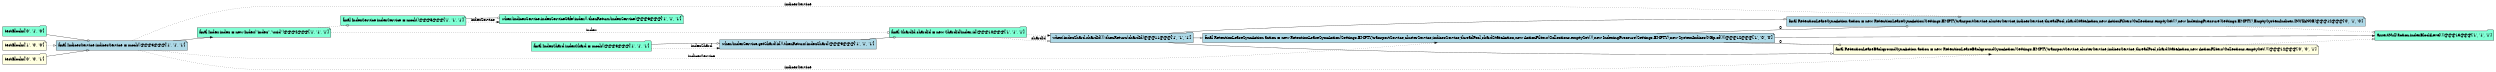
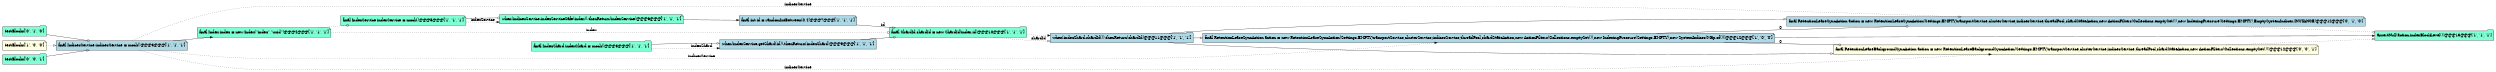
node "final int id = randomIntBetween(0,4)@@@7@@@['1', '1', '1']": added
node "testBlocks['0', '0', '1']": fillcolor lightyellow -> aquamarine
